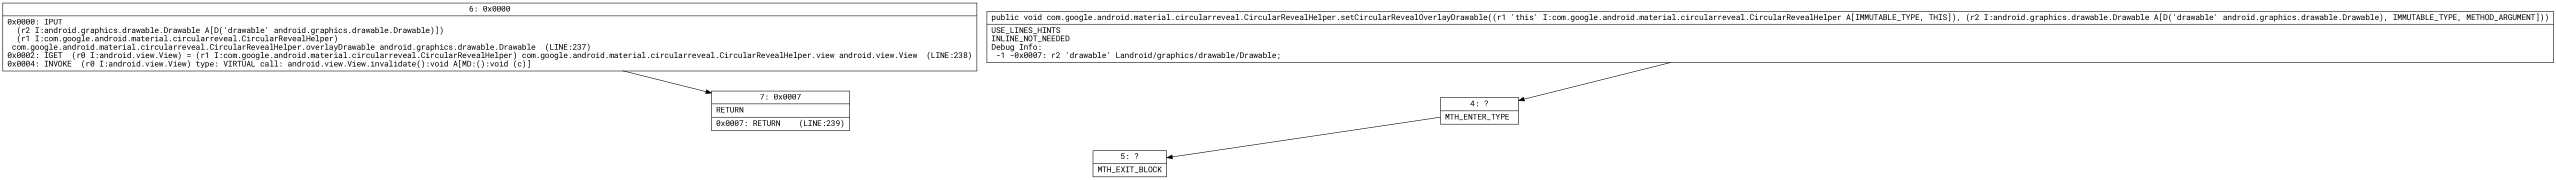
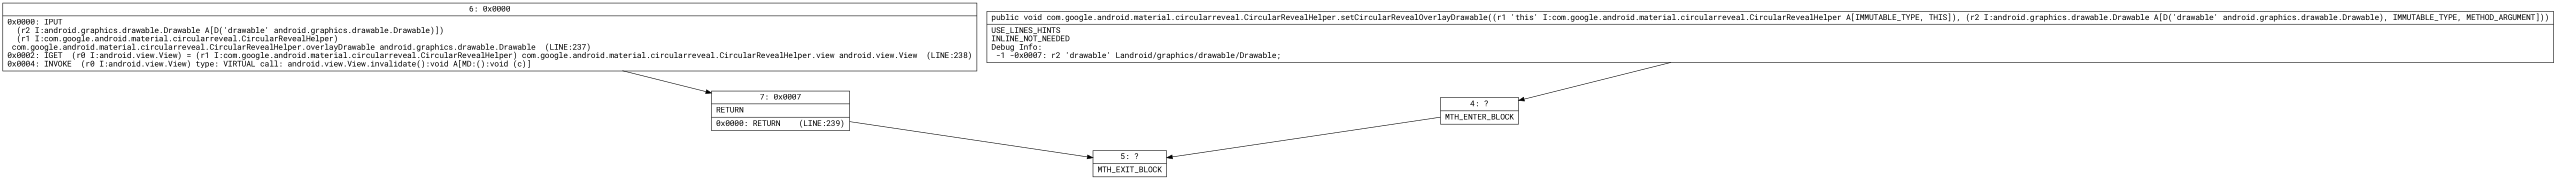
node "4: ?": text "MTH_ENTER_TYPE" -> "MTH_ENTER_BLOCK"
node "7: 0x0007": text "0x0007: RETURN    (LINE:239)" -> "0x0000: RETURN    (LINE:239)"
edge "7: 0x0007" -> "5: ?": added
